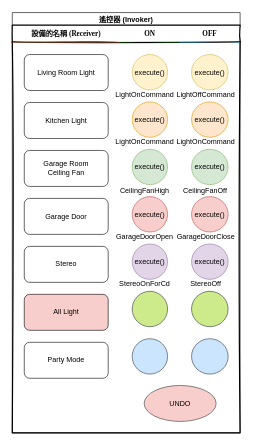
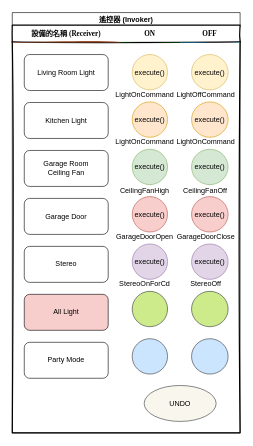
node "UNDO": fillcolor #f8cecc -> #f9f7ed
